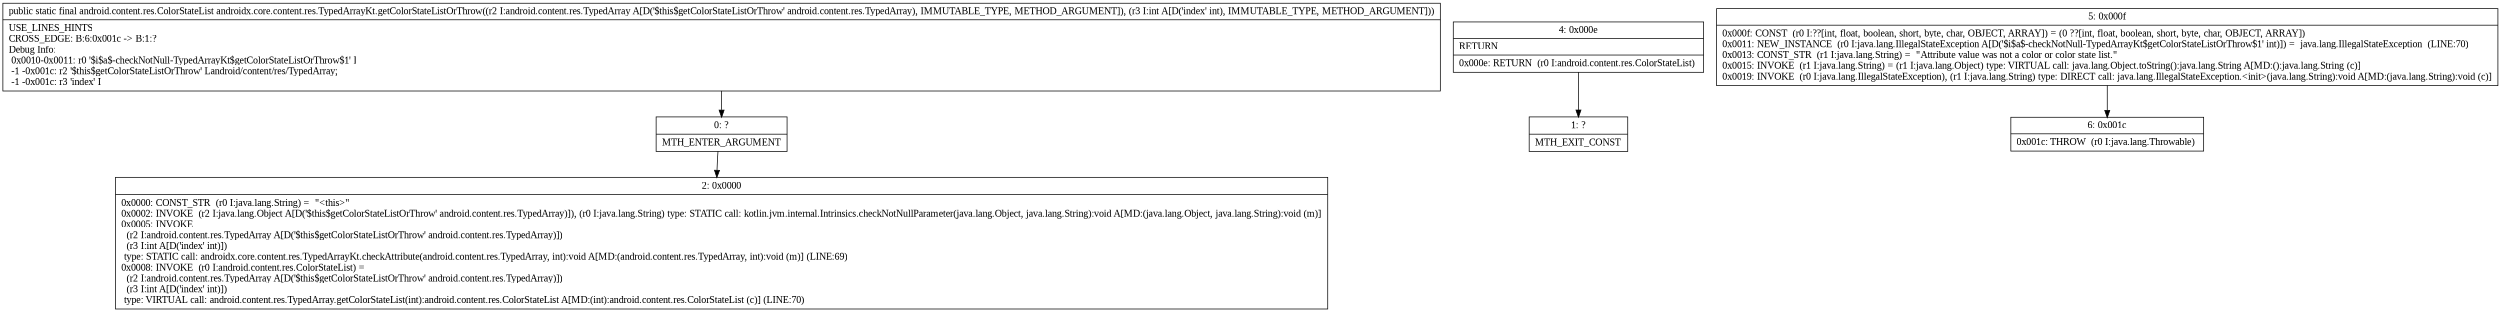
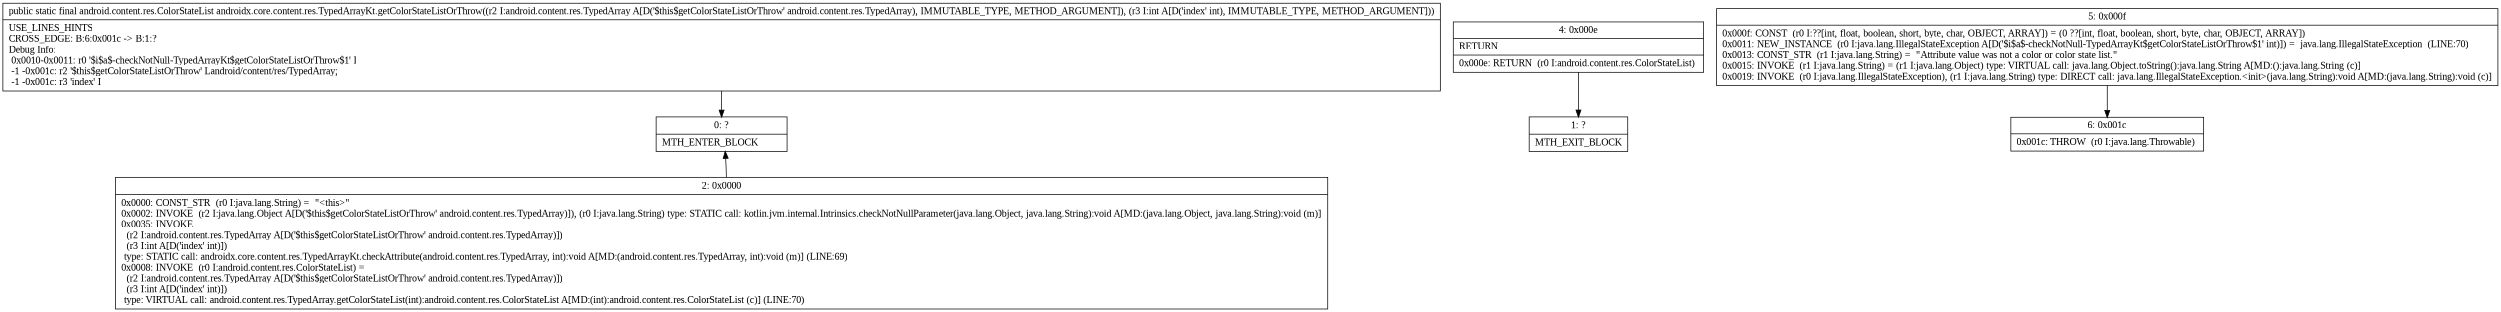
node "0: ?": text "MTH_ENTER_ARGUMENT" -> "MTH_ENTER_BLOCK"
node "1: ?": text "MTH_EXIT_CONST" -> "MTH_EXIT_BLOCK"
edge "0: ?" -> "2: 0x0000": reversed
node "2: 0x0000": text "0x0005: INVOKE" -> "0x0035: INVOKE"
